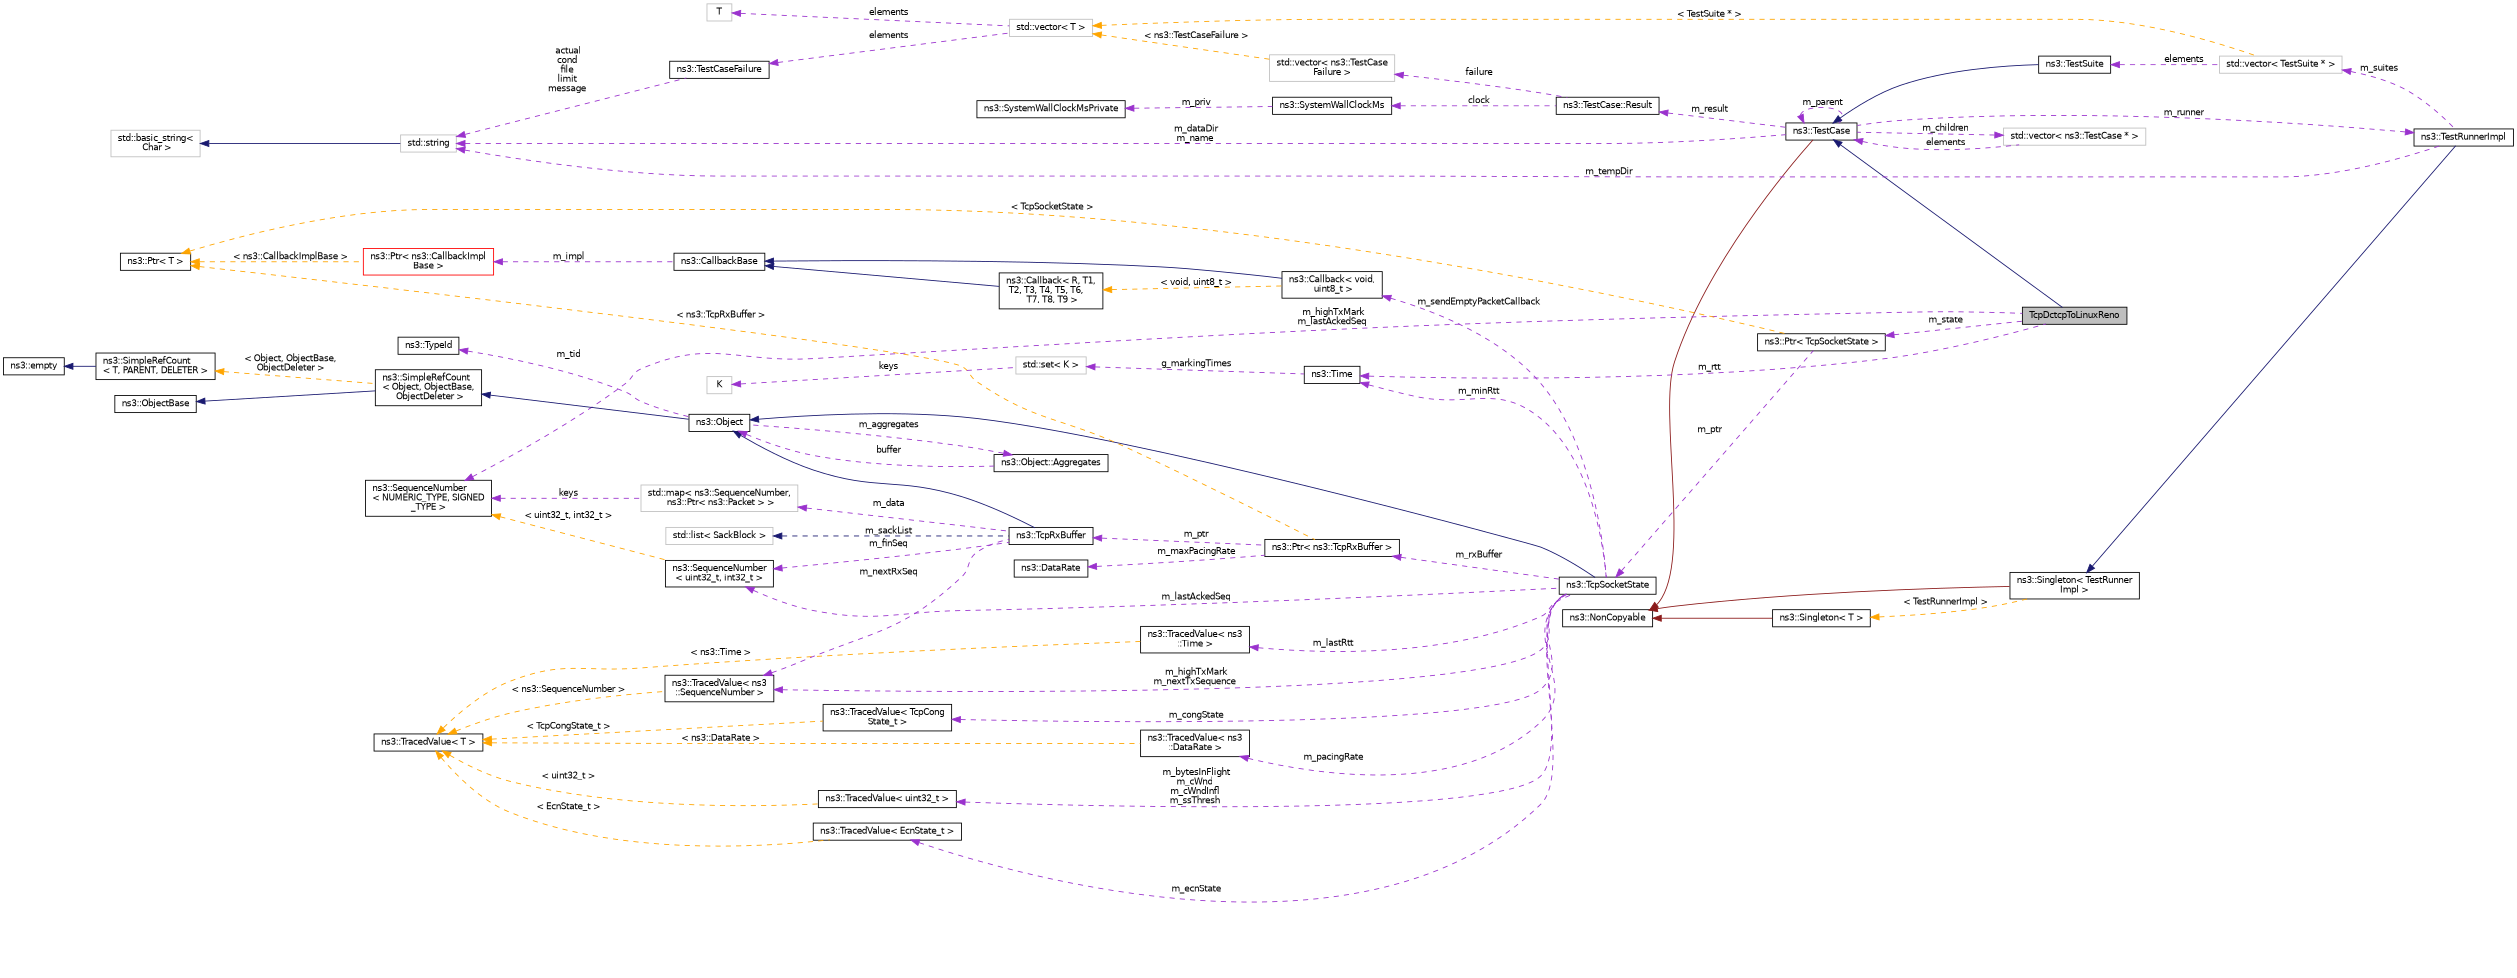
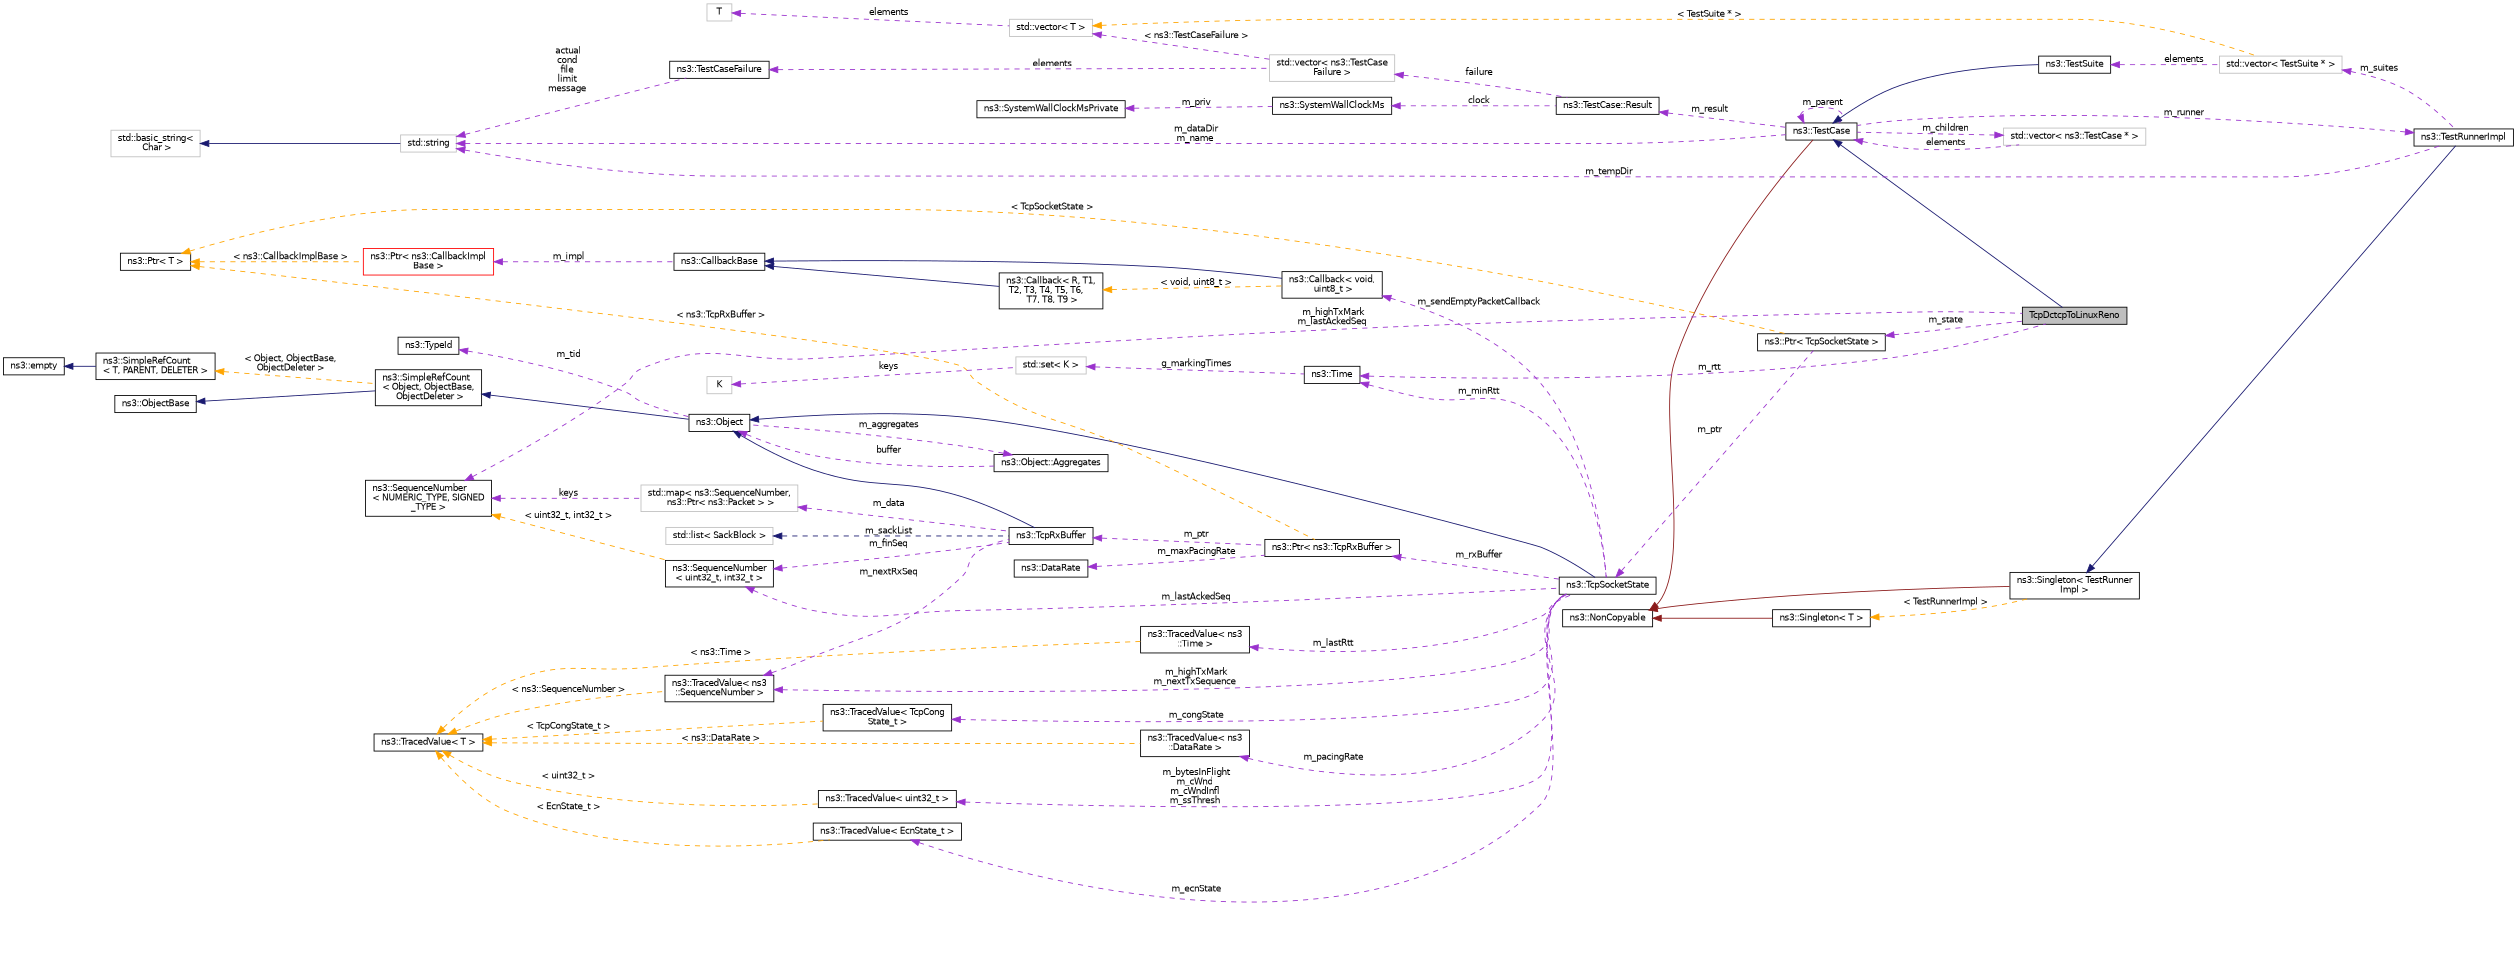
edge "std::vector< ns3::TestCase Failure >" -> "std::vector< T >": color orange -> darkorchid3
edge "std::vector< T >" -> "ns3::TestCaseFailure": now "std::vector< ns3::TestCase Failure >" -> "ns3::TestCaseFailure"
